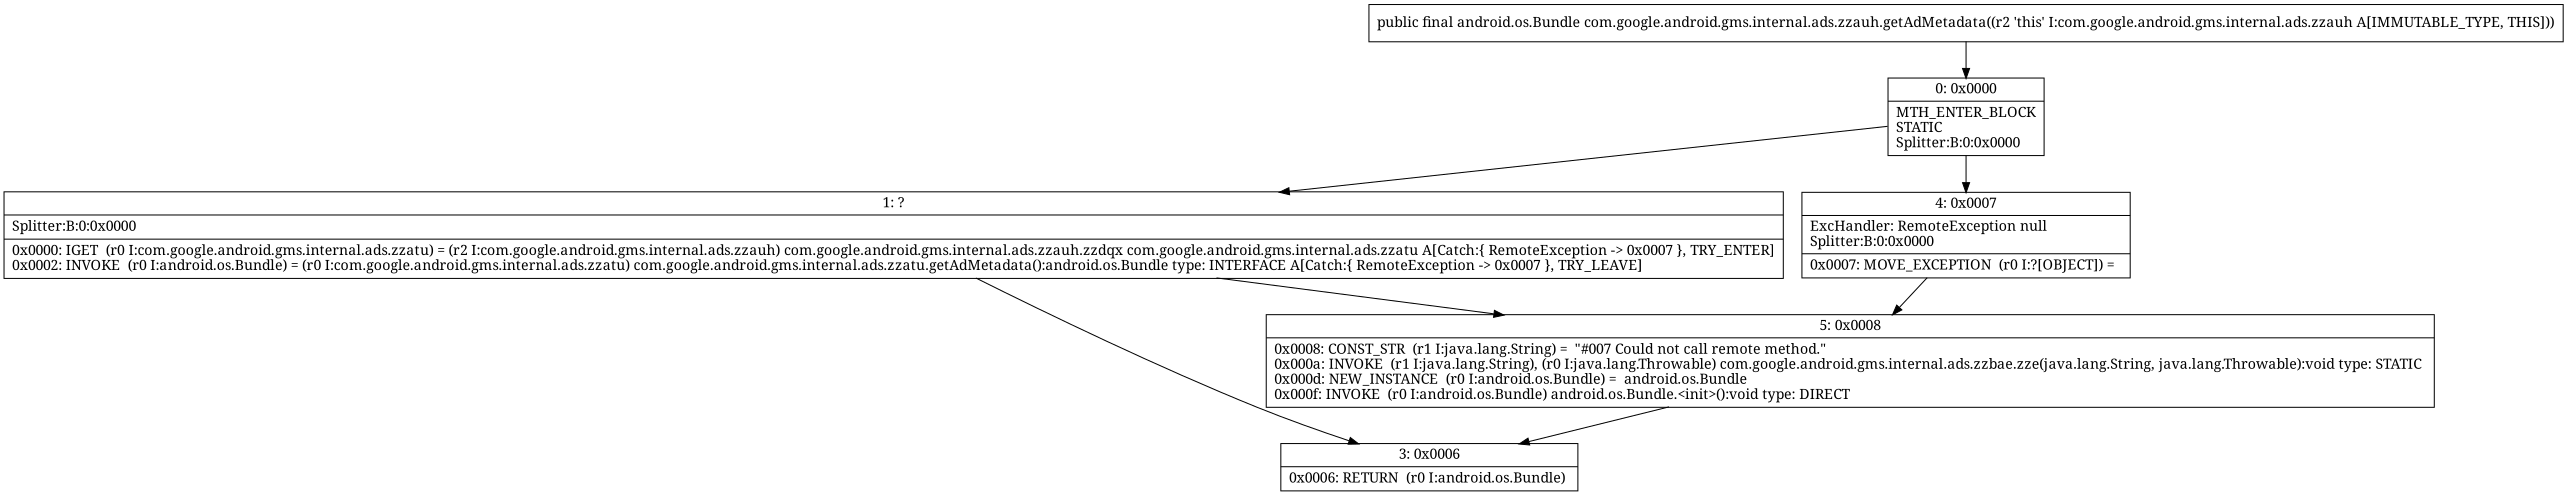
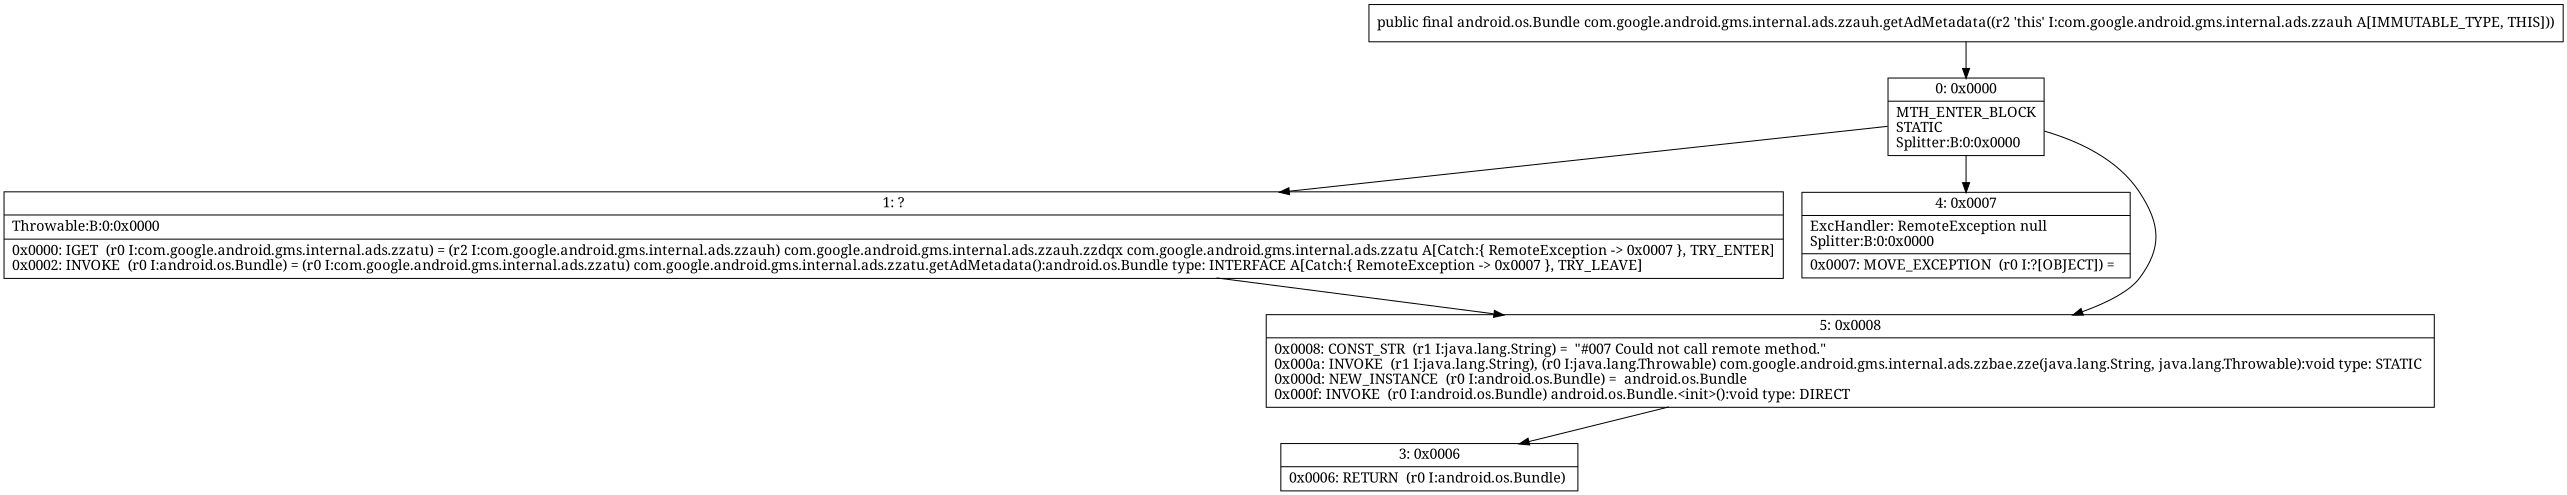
node "1: ?": text "Splitter:B:0:0x0000" -> "Throwable:B:0:0x0000"
edge "4: 0x0007" -> "5: 0x0008": now "0: 0x0000" -> "5: 0x0008"
edge "1: ?" -> "3: 0x0006": removed
